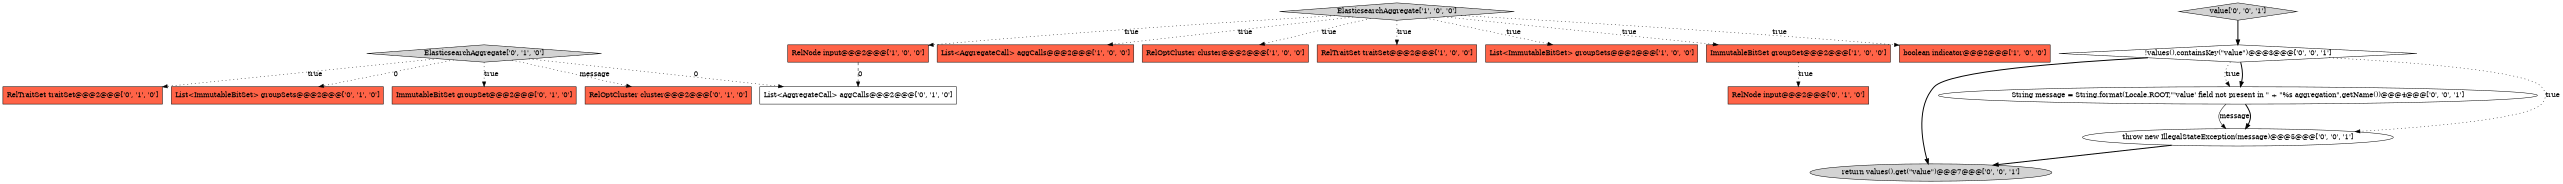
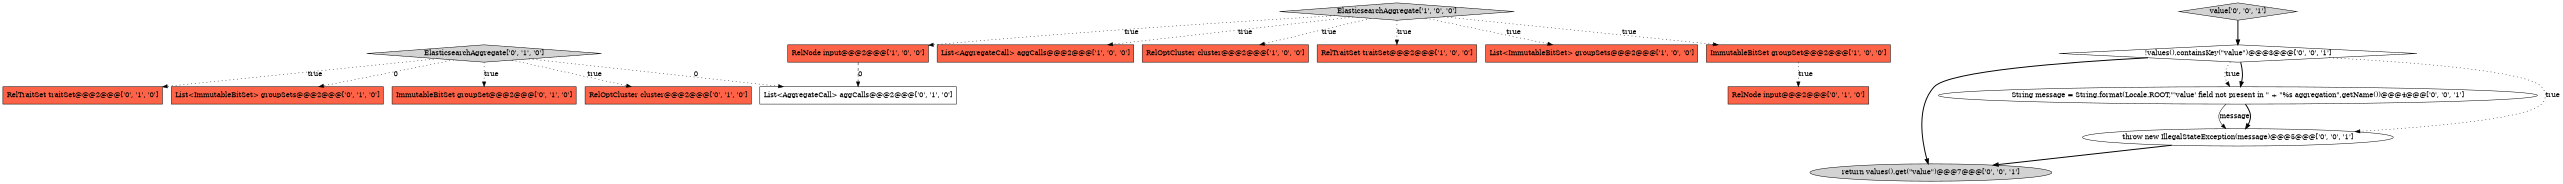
node "boolean indicator@@@2@@@['1', '0', '0']": removed
edge "ElasticsearchAggregate['0', '1', '0']" -> "RelOptCluster cluster@@@2@@@['0', '1', '0']": label "message" -> "true"
